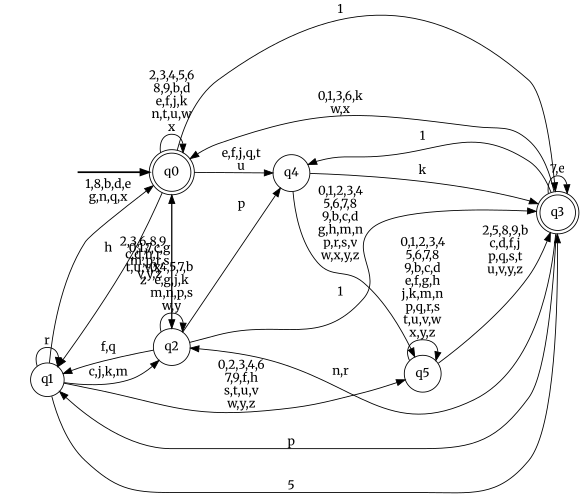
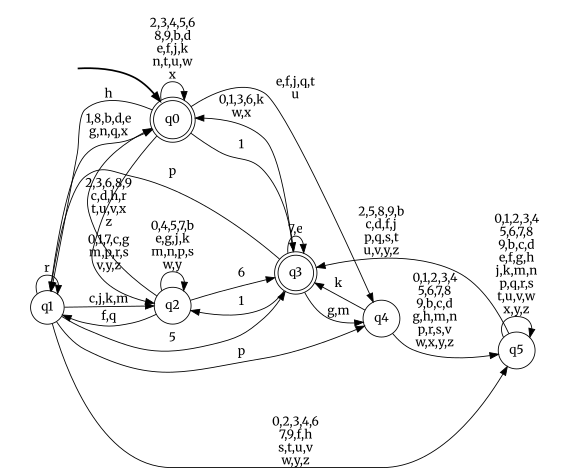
edge "q3" -> "q4": label "1" -> "g,m"
edge "q2" -> "q4": now "q1" -> "q4"
edge "q2" -> "q3": label "1" -> "6"
edge "q3" -> "q2": label "n,r" -> "1"
